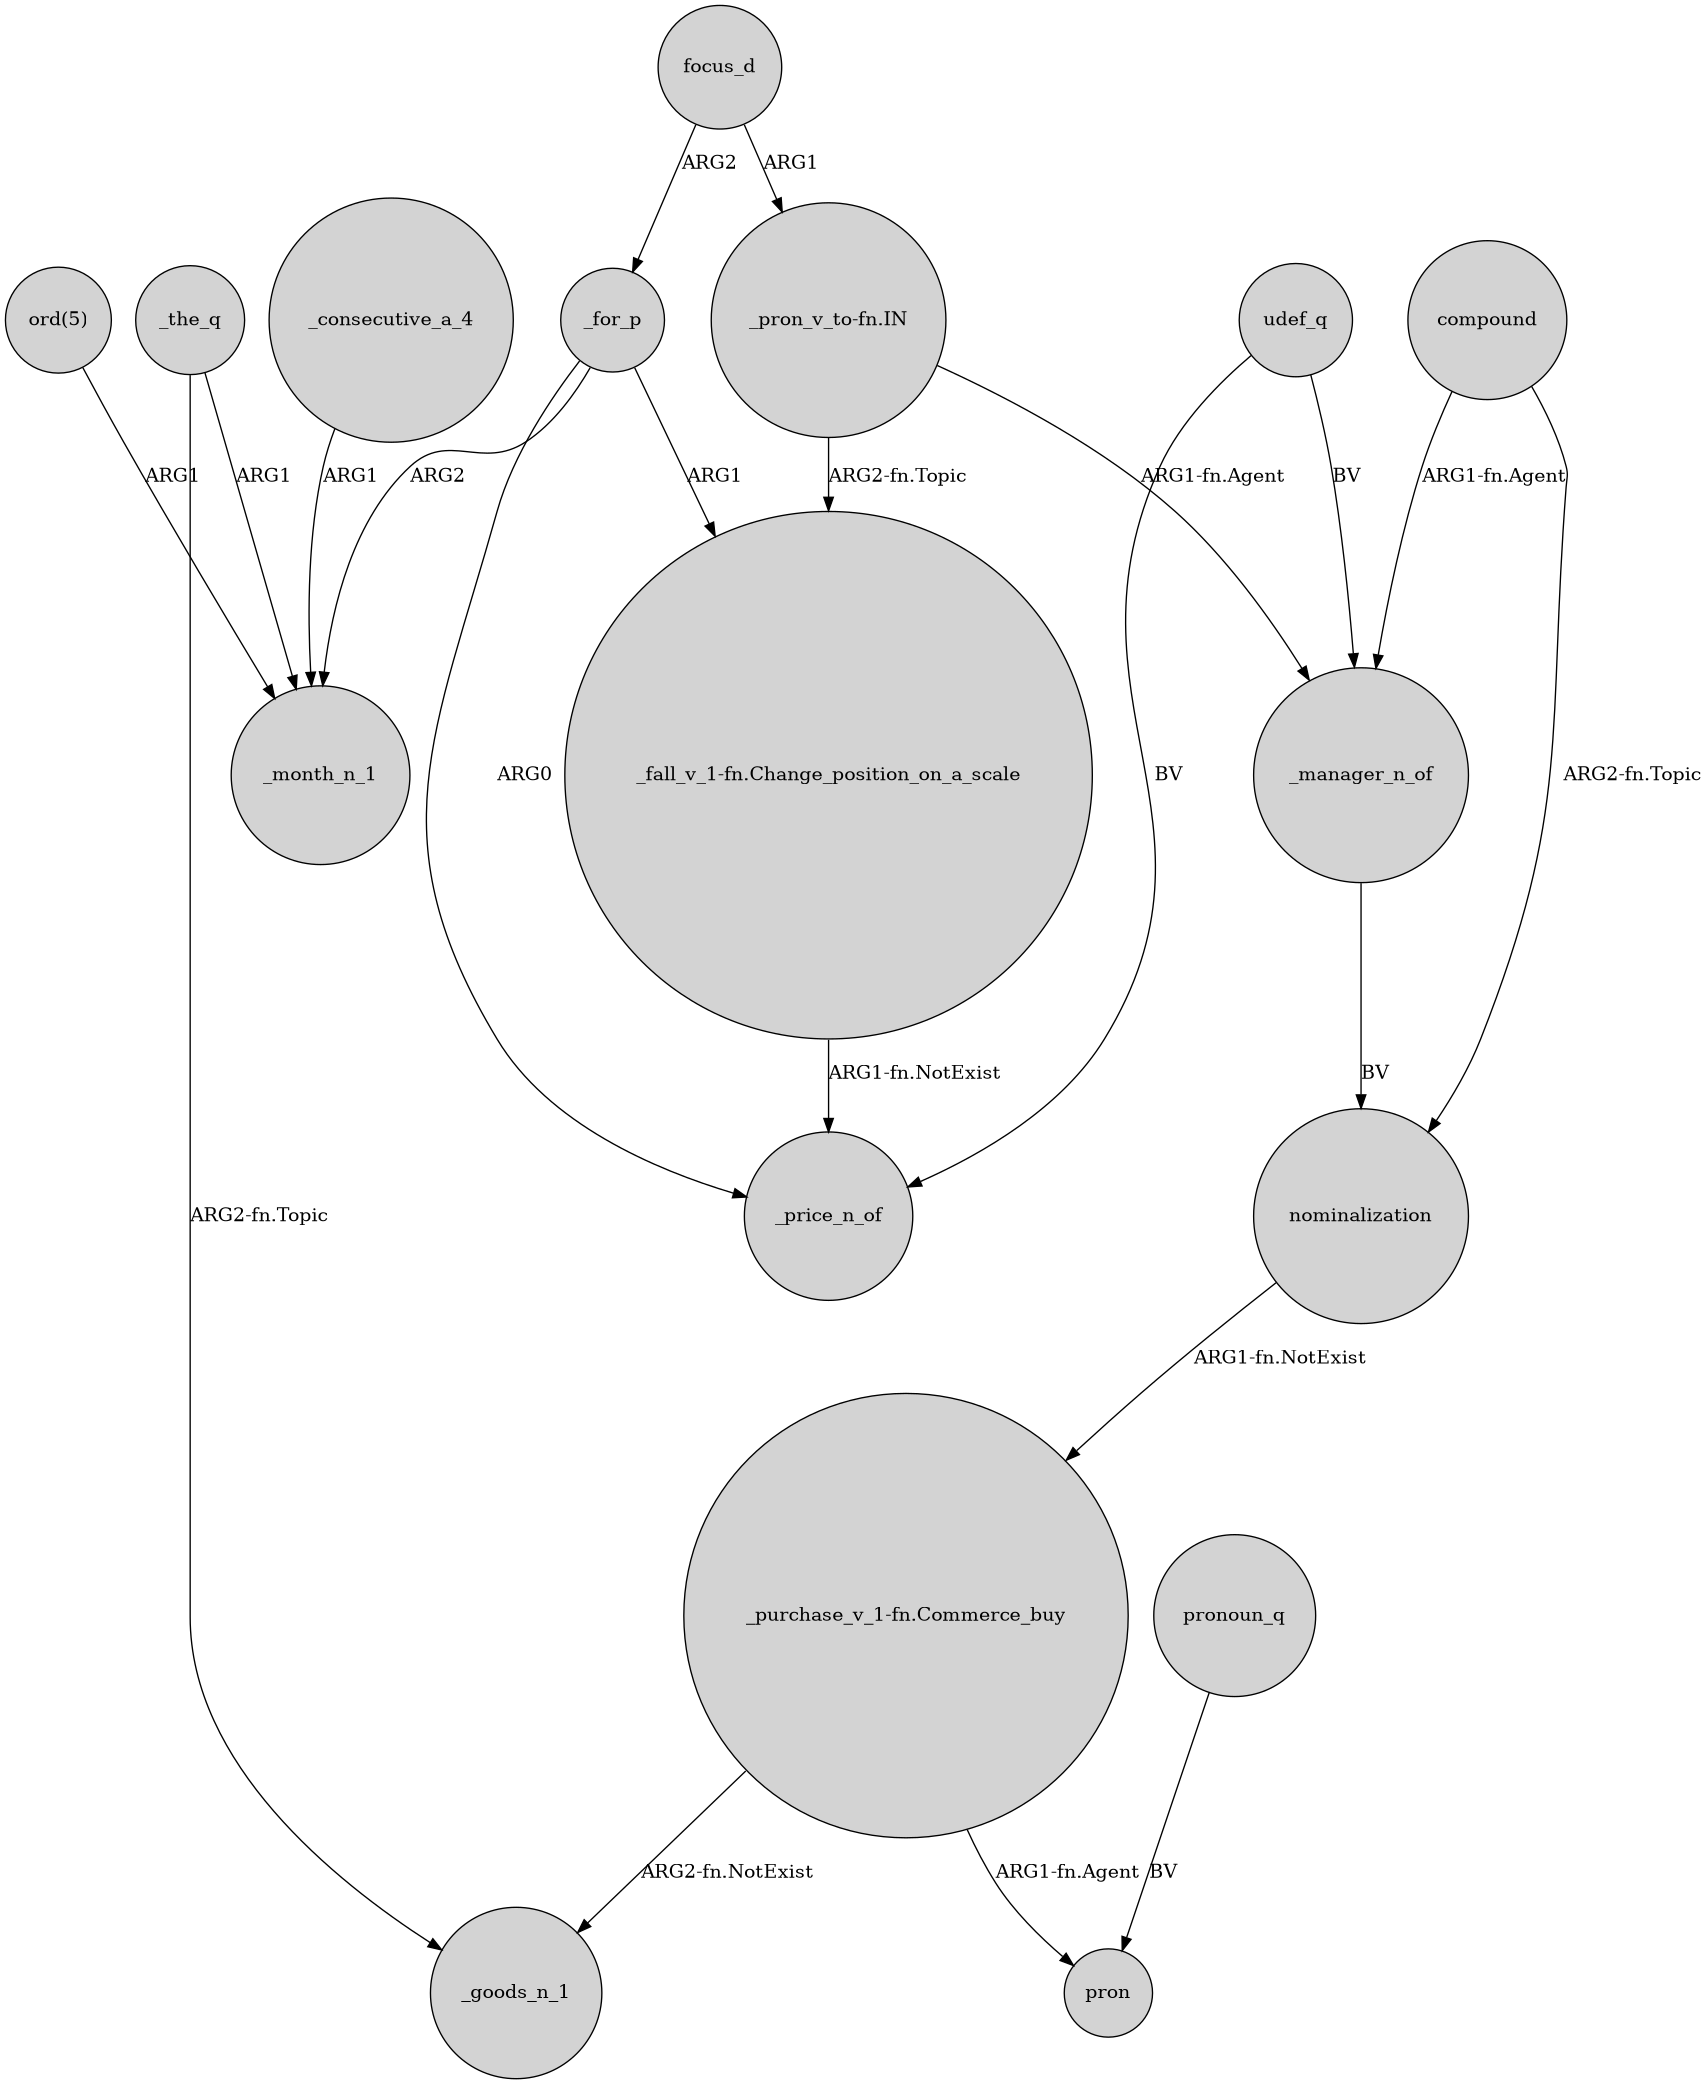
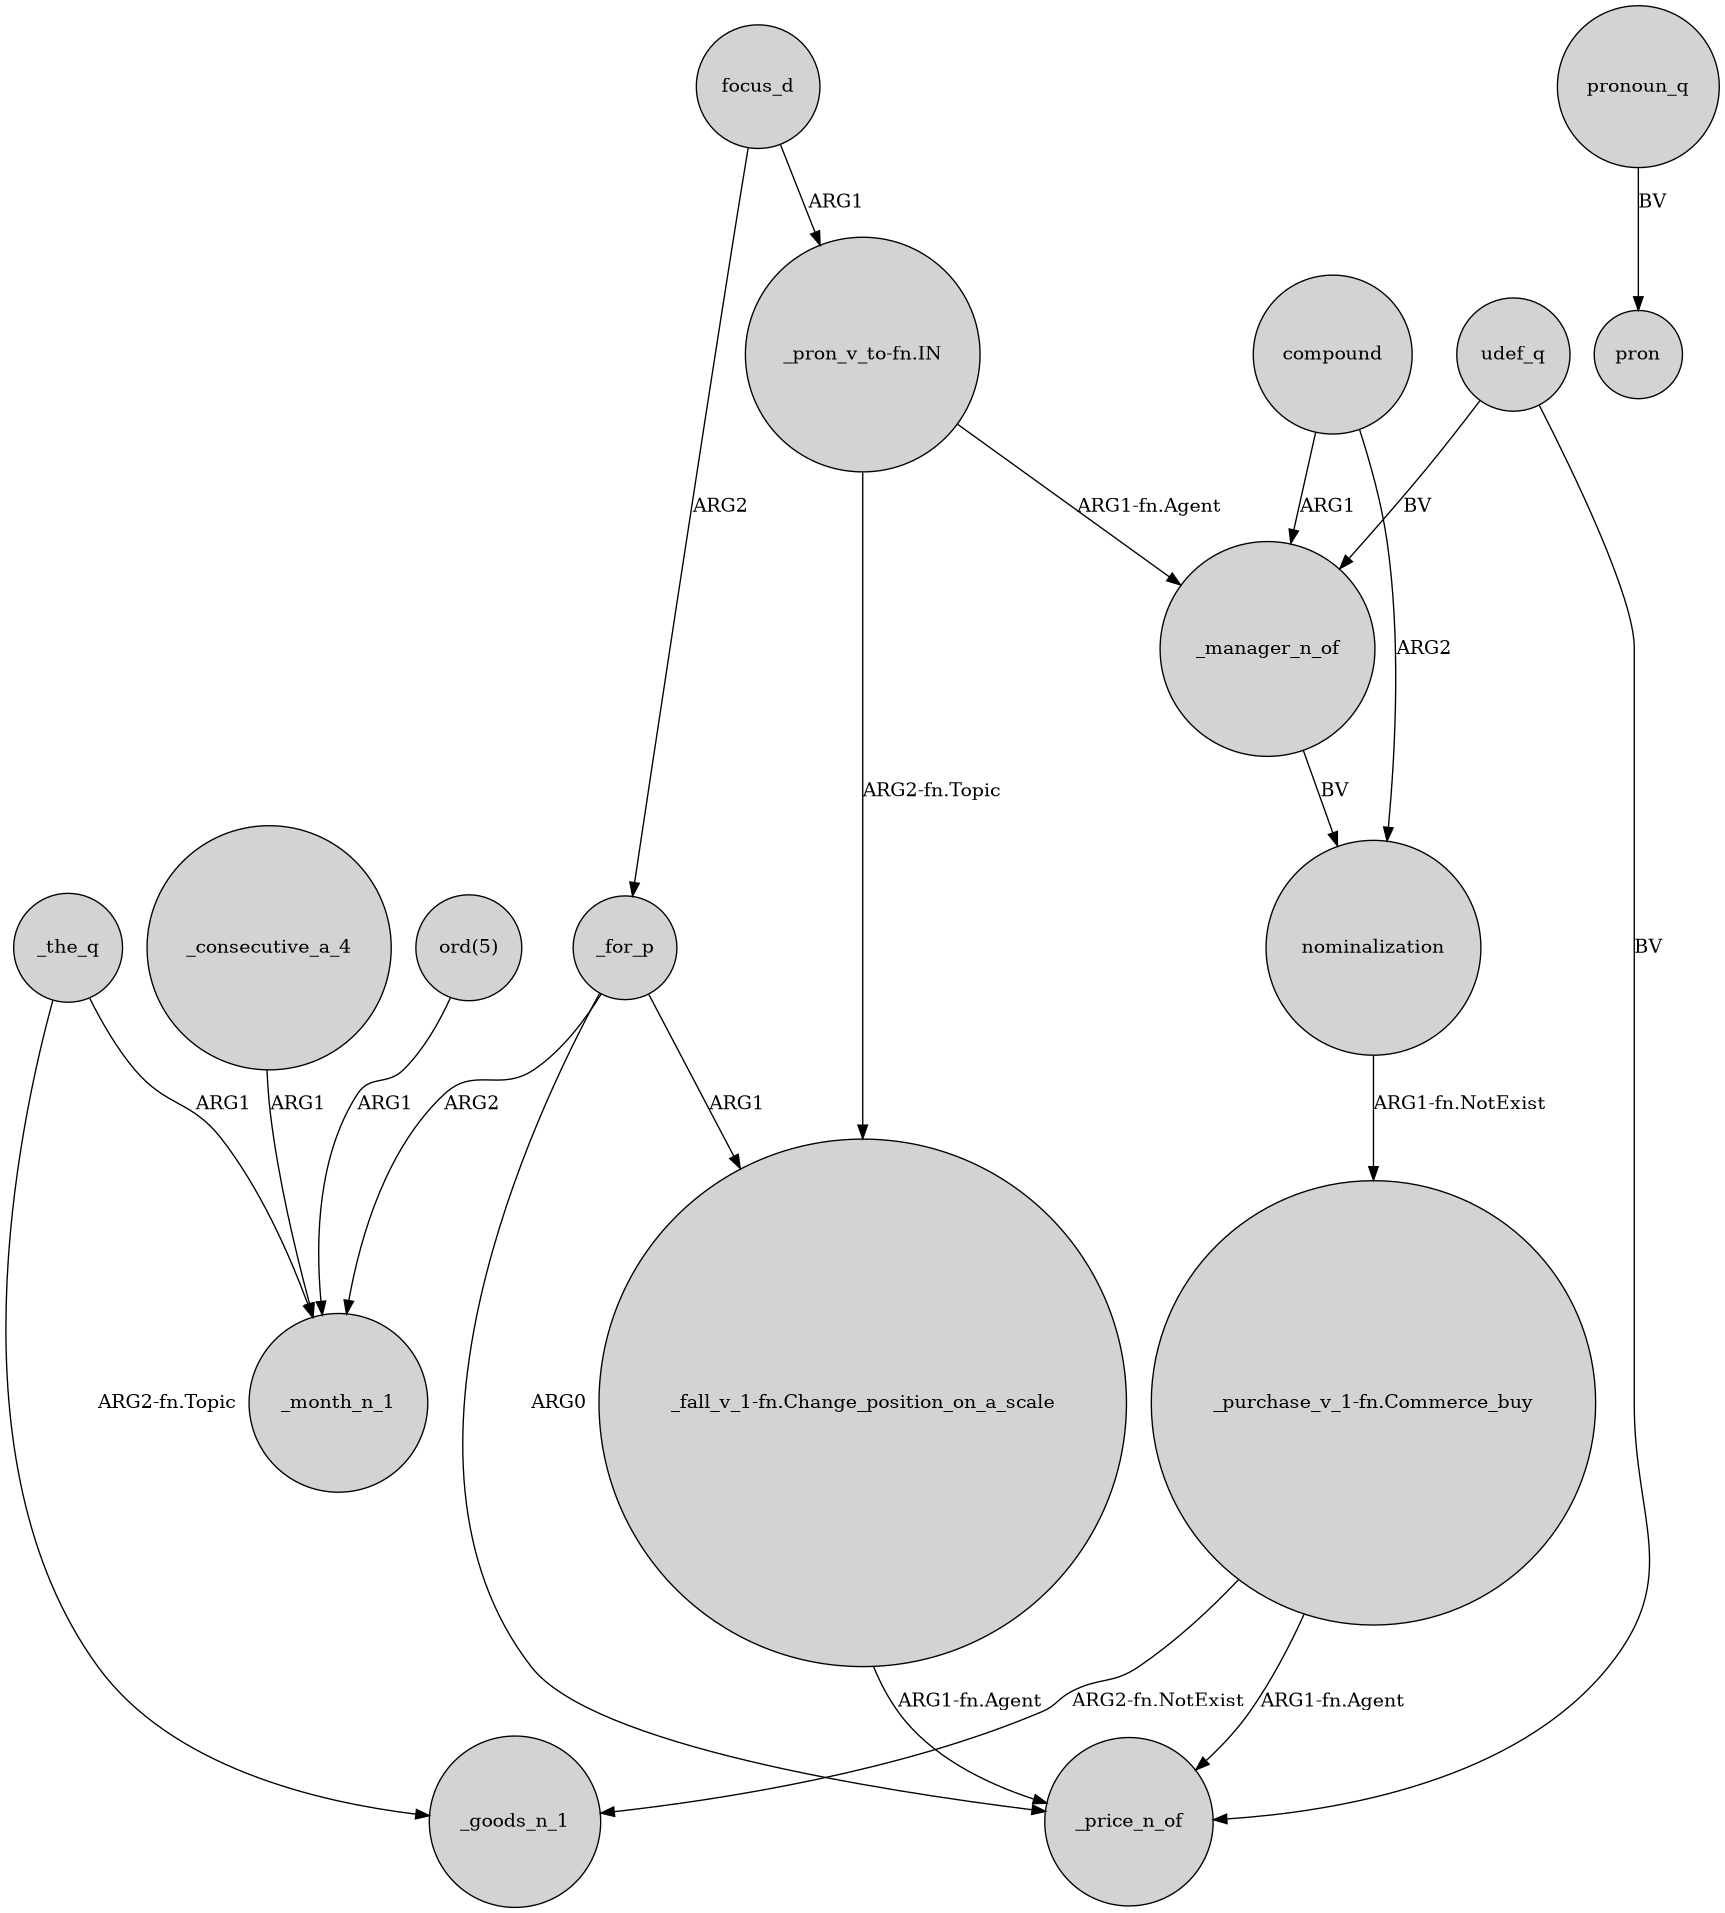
edge "compound" -> "_manager_n_of": label "ARG1-fn.Agent" -> "ARG1"
edge "compound" -> "nominalization": label "ARG2-fn.Topic" -> "ARG2"
edge "_fall_v_1-fn.Change_position_on_a_scale" -> "_price_n_of": label "ARG1-fn.NotExist" -> "ARG1-fn.Agent"
edge "_purchase_v_1-fn.Commerce_buy" -> "pron": now "_purchase_v_1-fn.Commerce_buy" -> "_price_n_of"
